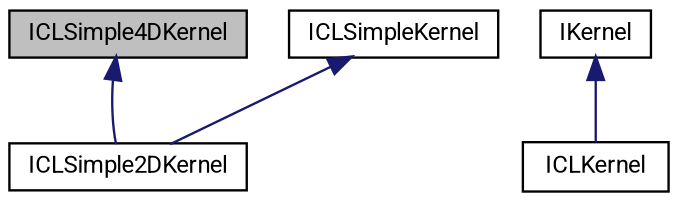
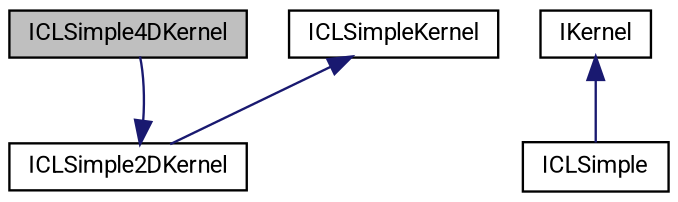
edge "ICLSimple2DKernel" -> "ICLSimple4DKernel": reversed
node "ICLKernel": label "ICLKernel" -> "ICLSimple"
